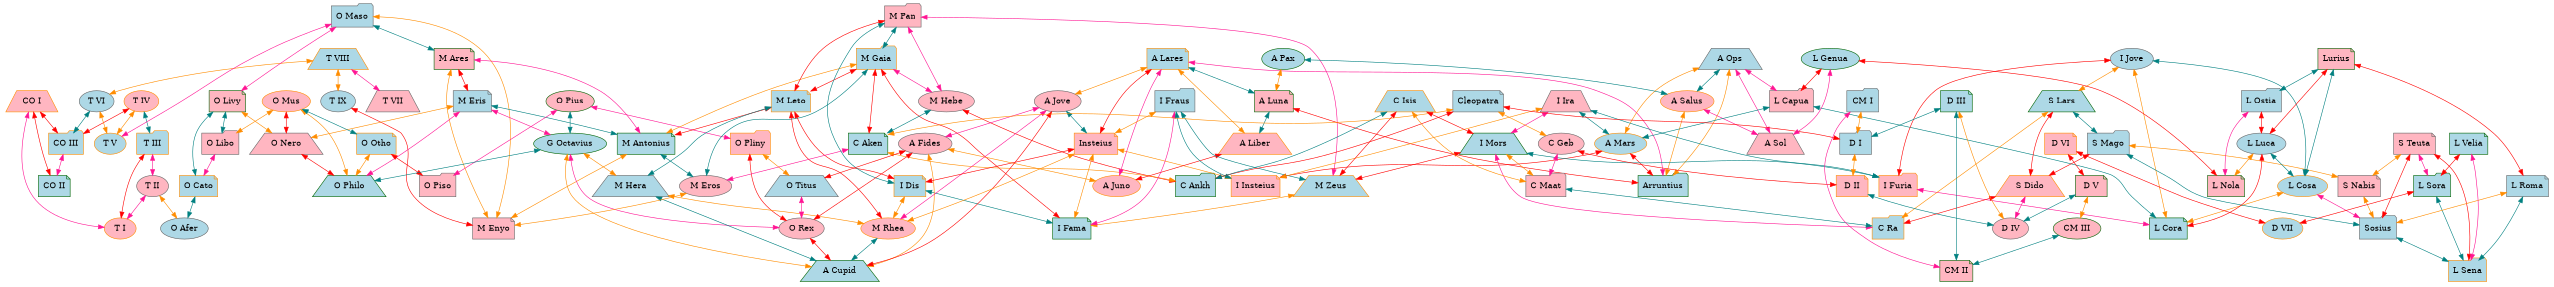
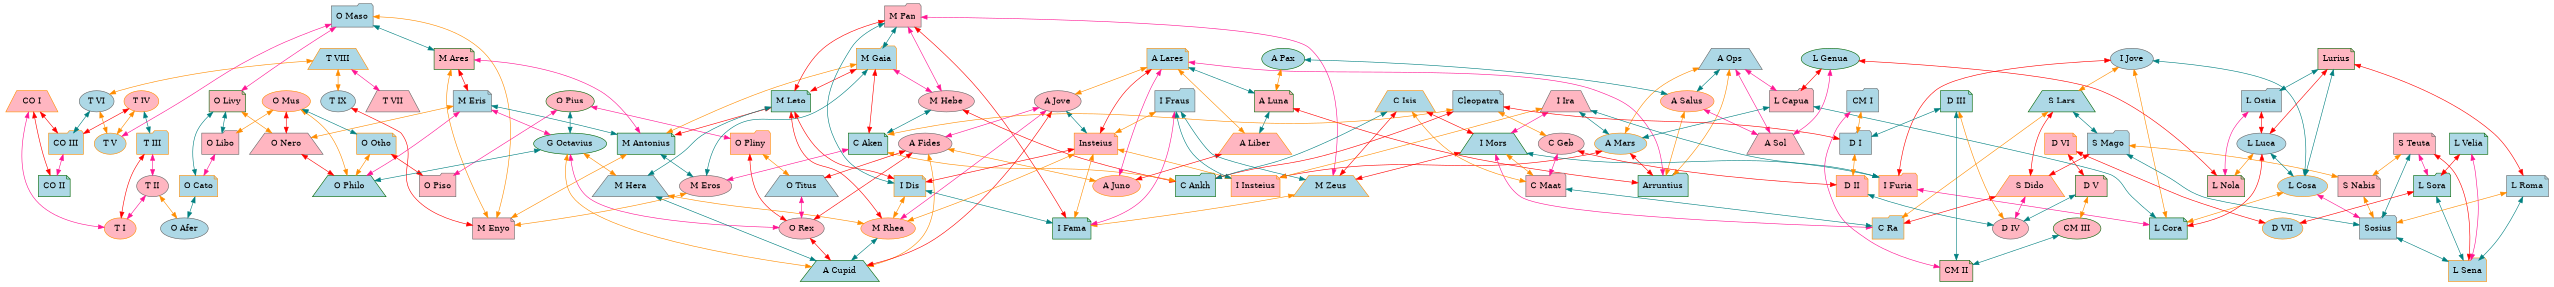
node "M Leto": color darkorange -> darkgreen
edge "M Gaia" -- "I Fama": now "M Pan" -- "I Fama"
edge "S Teuta" -- "Sosius": color red -> teal
